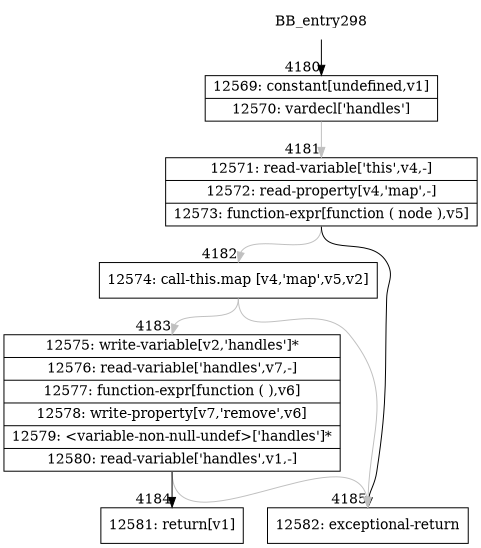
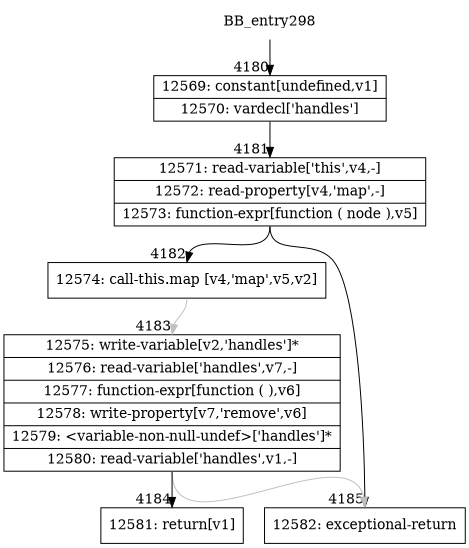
edge "12569: constant[undefined,v1]" -> "12571: read-variable['this',v4,-]": color gray -> black
edge "12571: read-variable['this',v4,-]" -> "12574: call-this.map [v4,'map',v5,v2]": color gray -> black
edge "12574: call-this.map [v4,'map',v5,v2]" -> "12582: exceptional-return": removed
